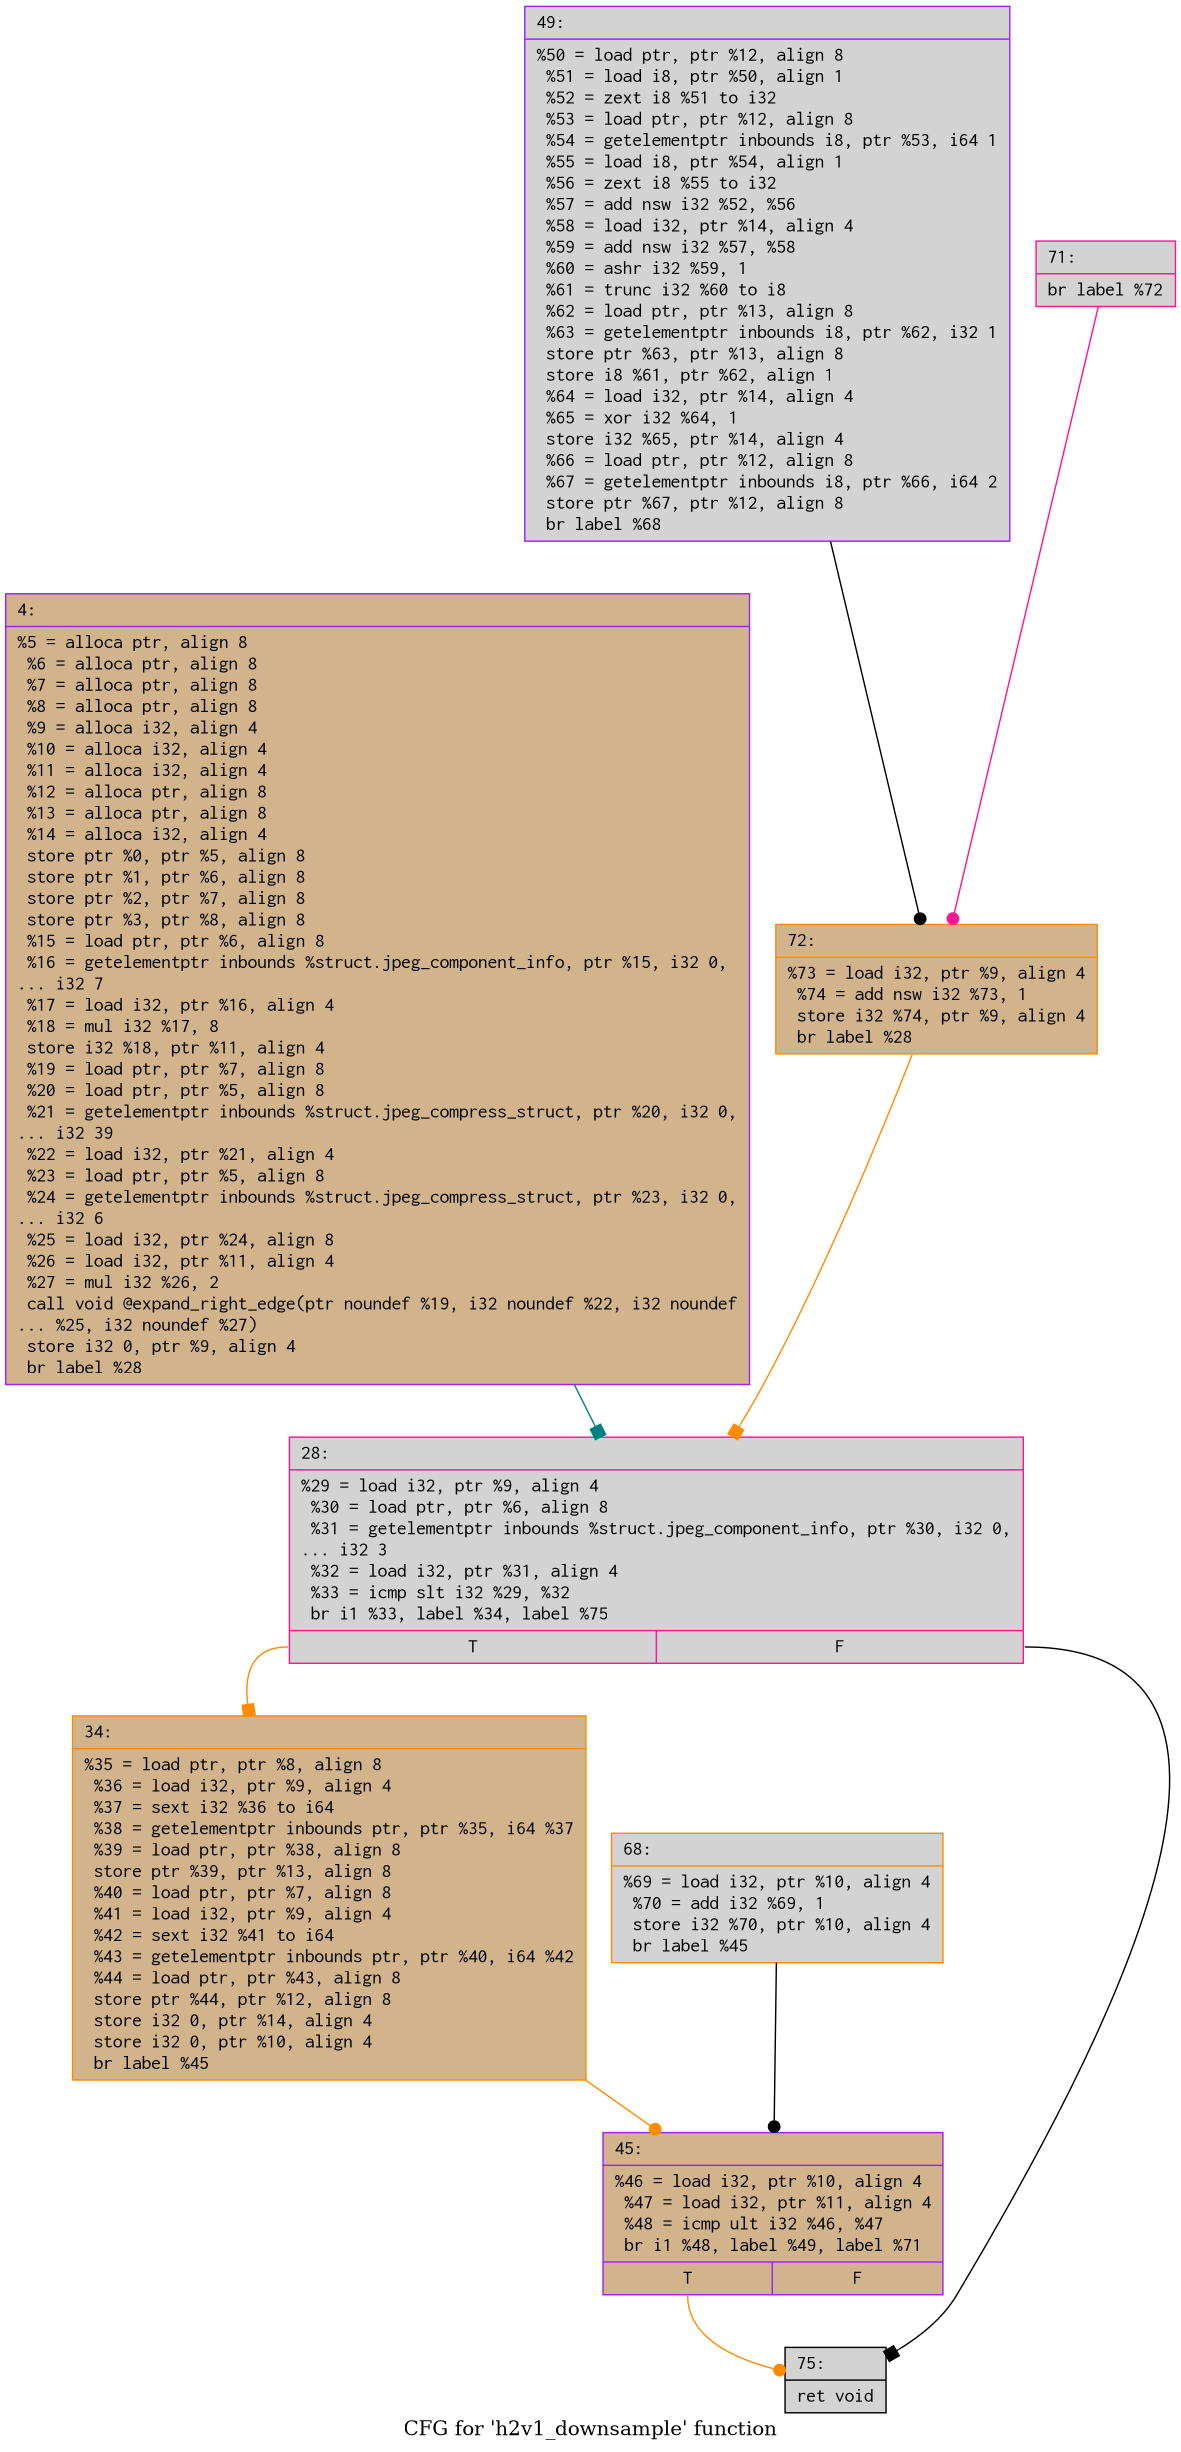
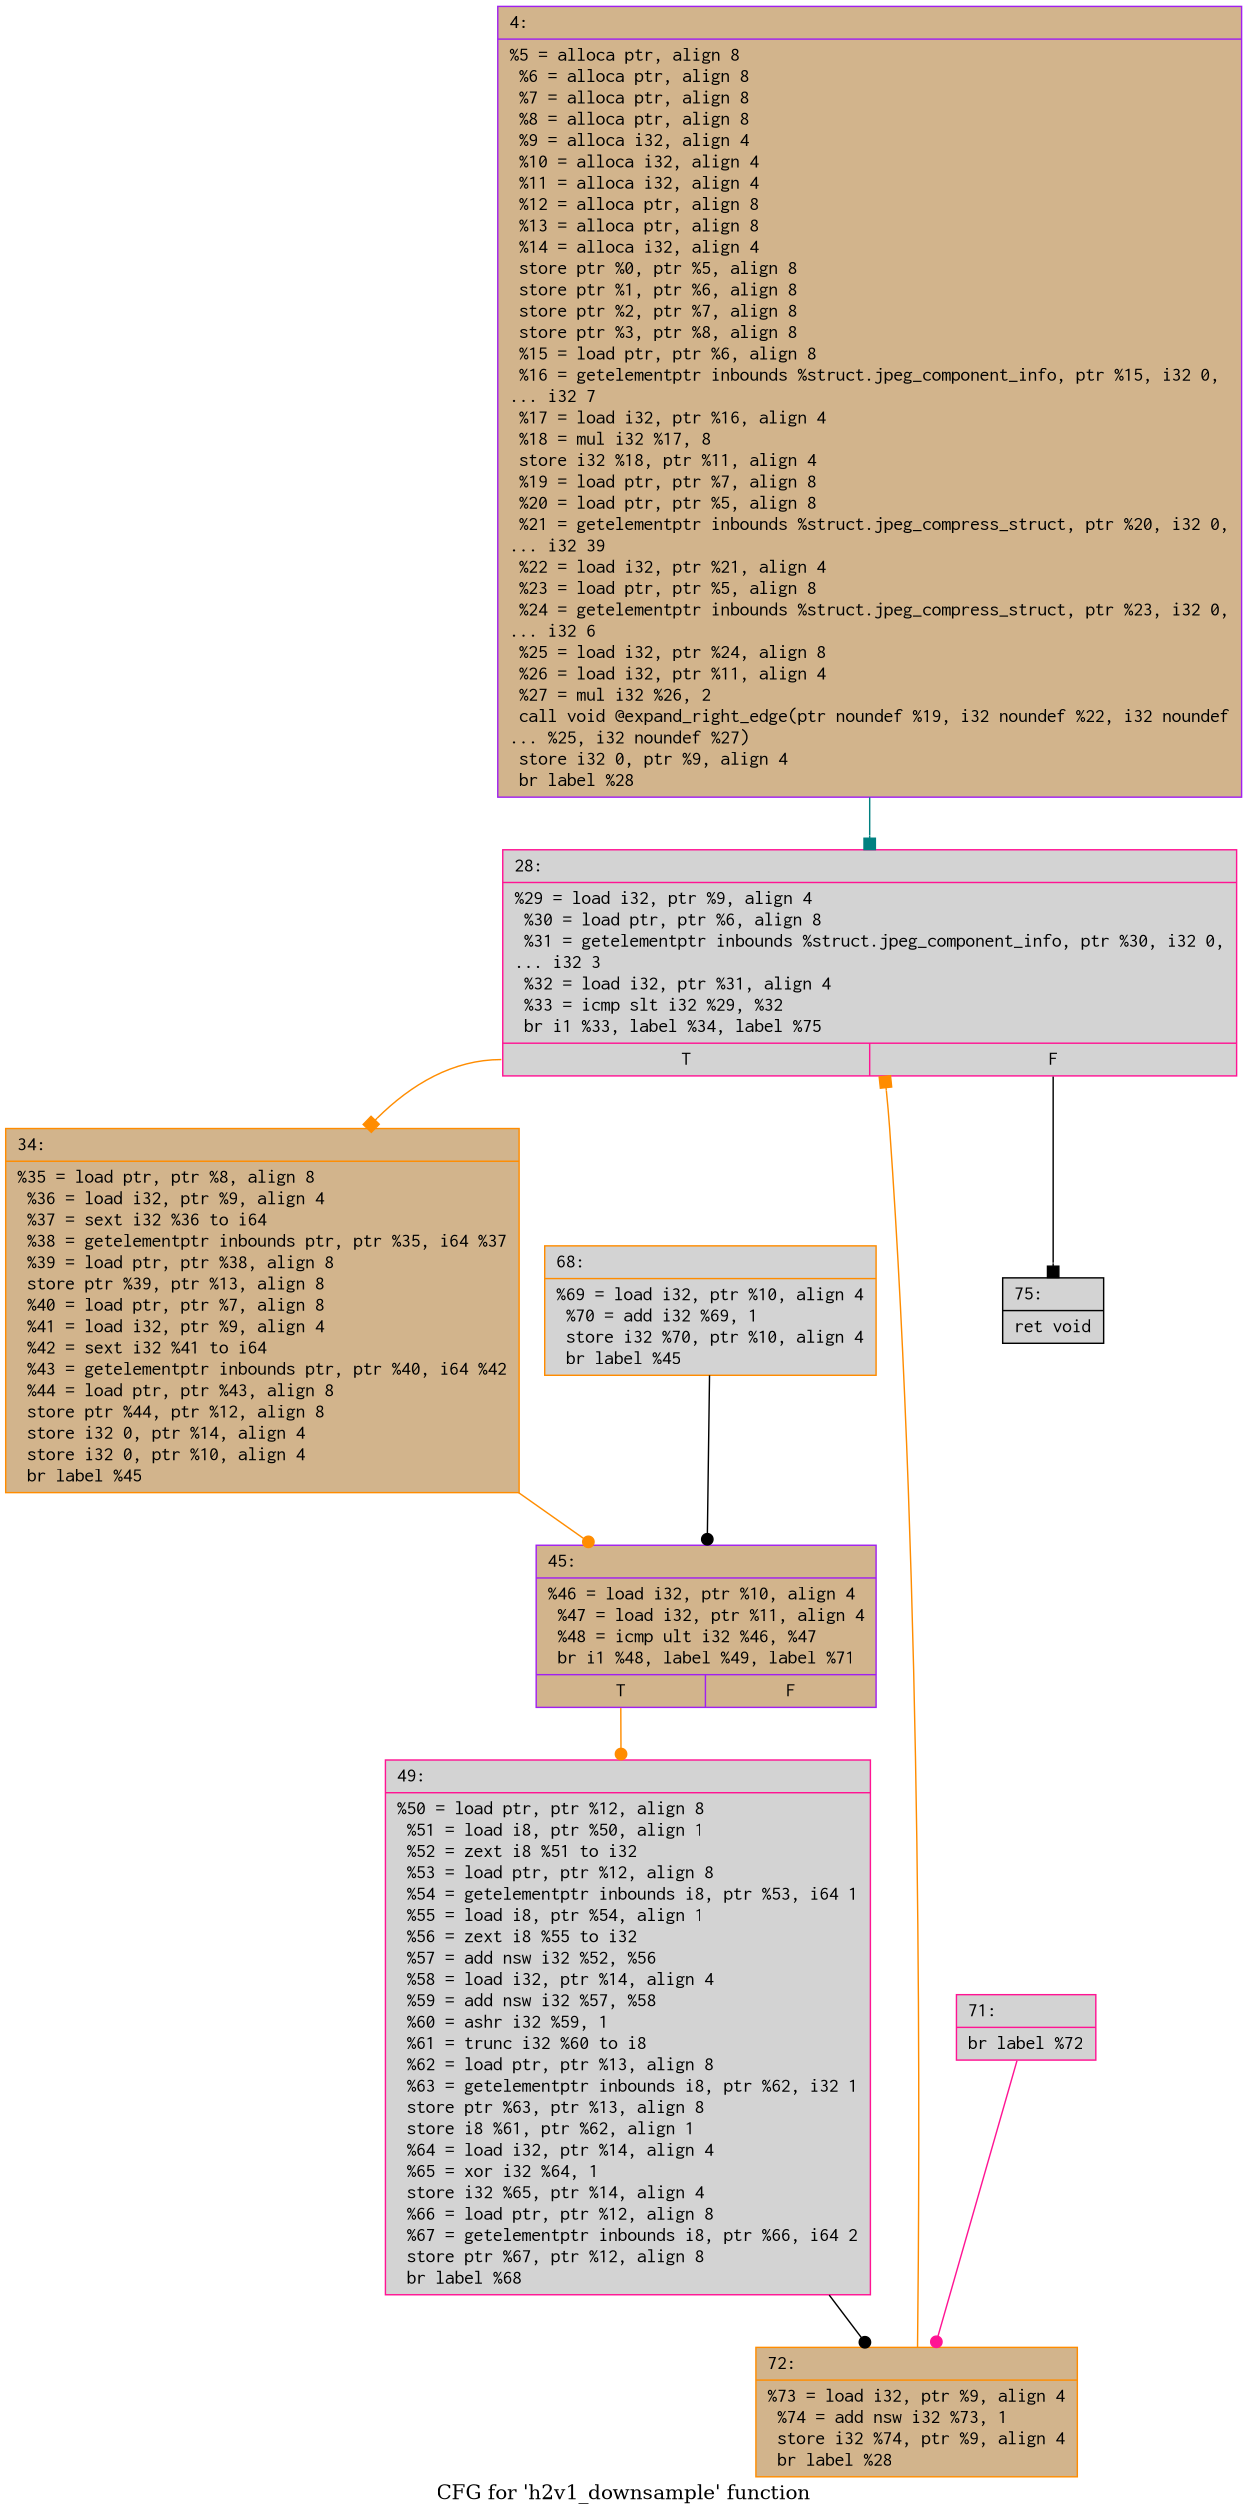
node "49:": color purple -> deeppink
edge "45:" -> "75:": now "45:" -> "49:"
